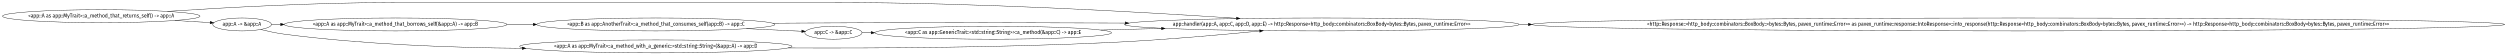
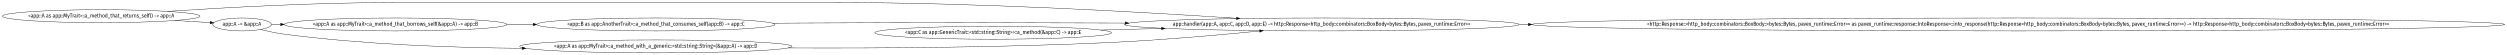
node "app::C -> &app::C": removed
